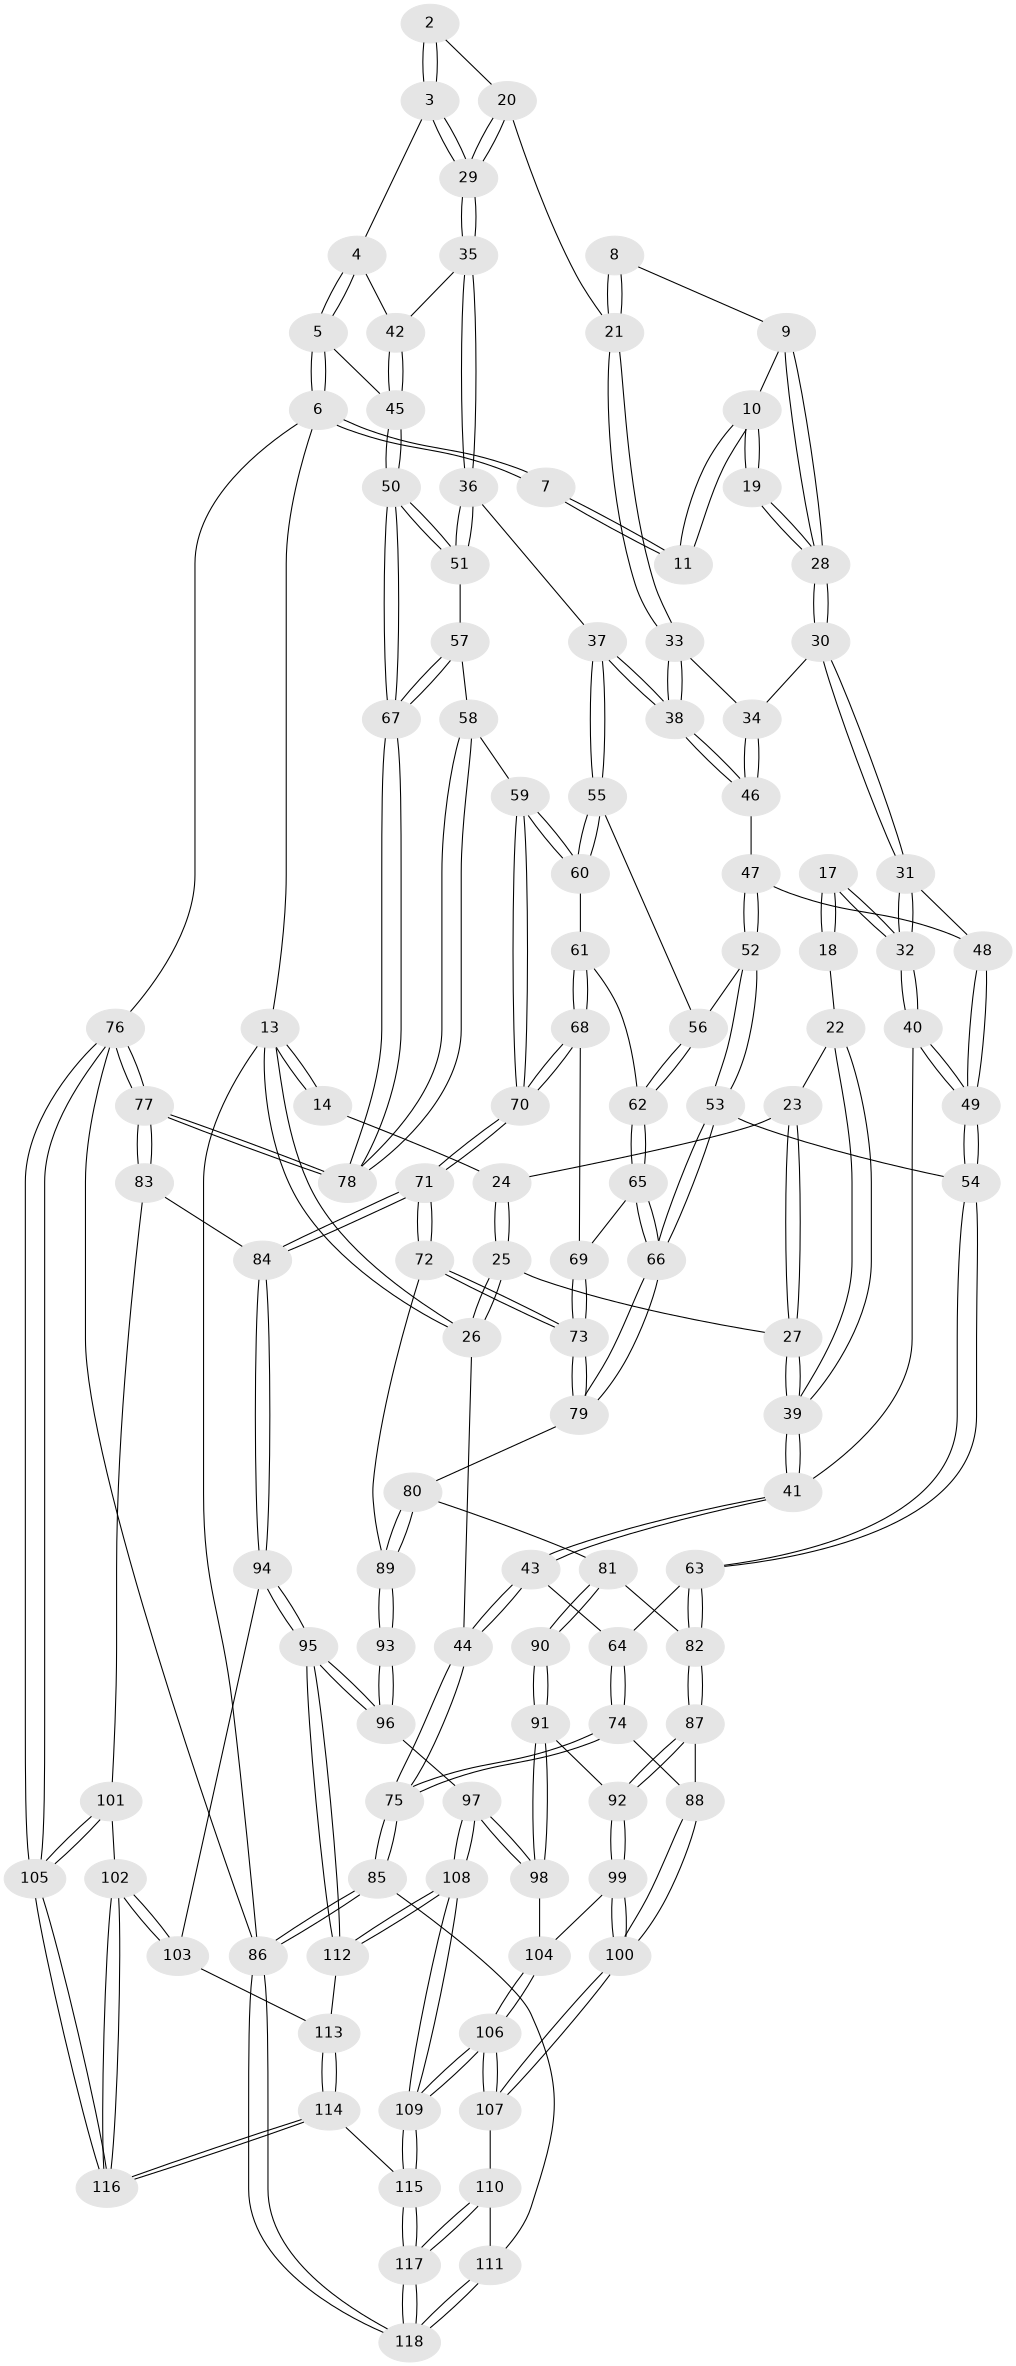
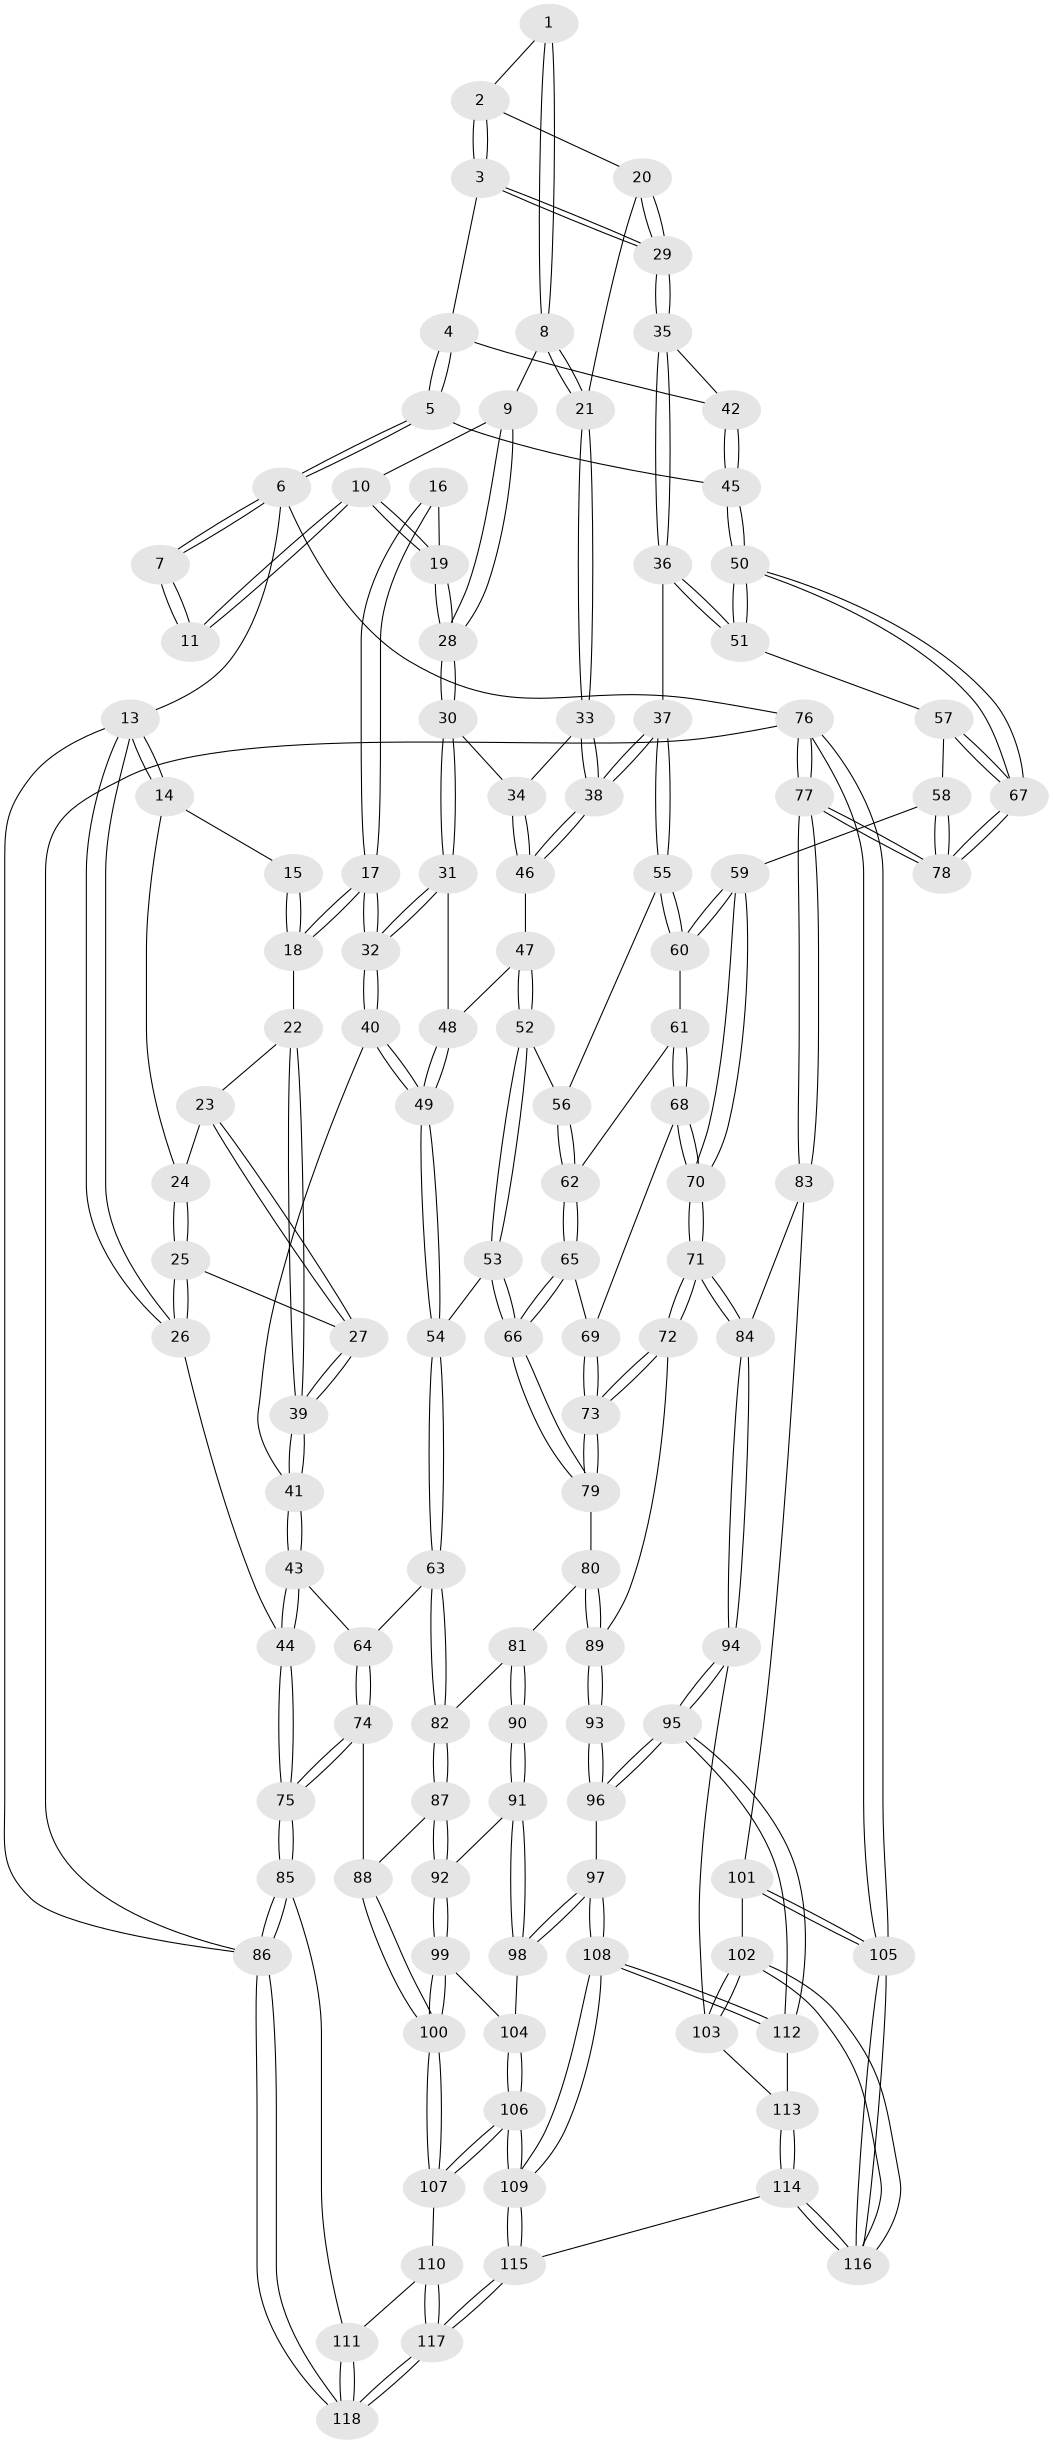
node "1": added
node "16": added
node "15": added
